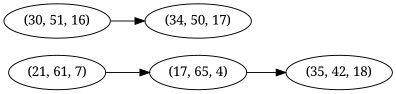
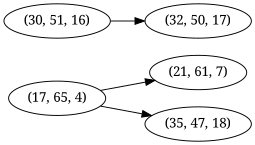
node "(34, 50, 17)": label "(34, 50, 17)" -> "(32, 50, 17)"
edge "(21, 61, 7)" -> "(17, 65, 4)": reversed
node "(35, 42, 18)": label "(35, 42, 18)" -> "(35, 47, 18)"
